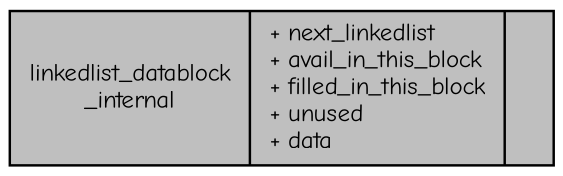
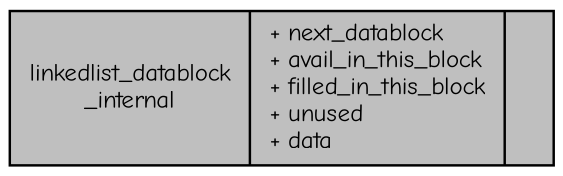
node "linkedlist_datablock": text "+ next_linkedlist" -> "+ next_datablock"
